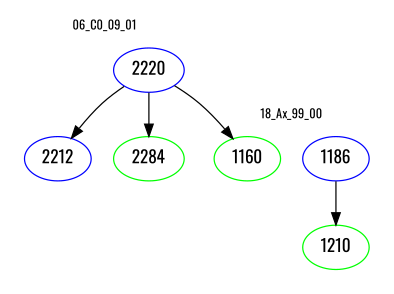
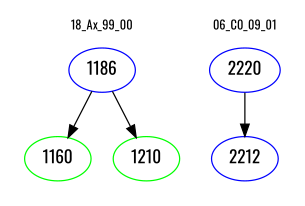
edge "2220" -> "1160": now "1186" -> "1160"
node "2284": removed
